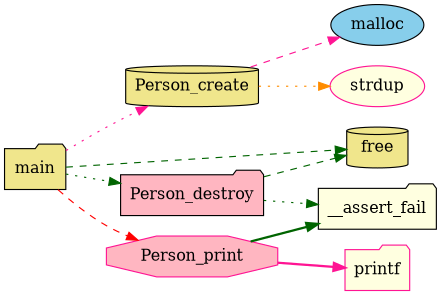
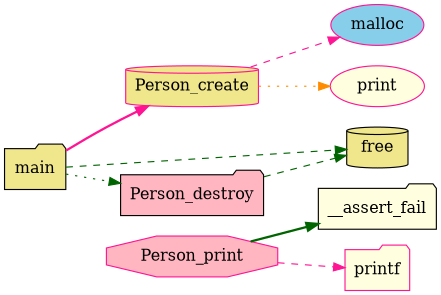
node "malloc": color black -> deeppink
node "Person_create": color black -> deeppink
node "strdup": label "strdup" -> "print"
edge "main" -> "Person_create": style dotted -> bold
edge "Person_destroy" -> "__assert_fail": removed
edge "main" -> "Person_print": removed
edge "Person_print" -> "printf": style bold -> dashed
